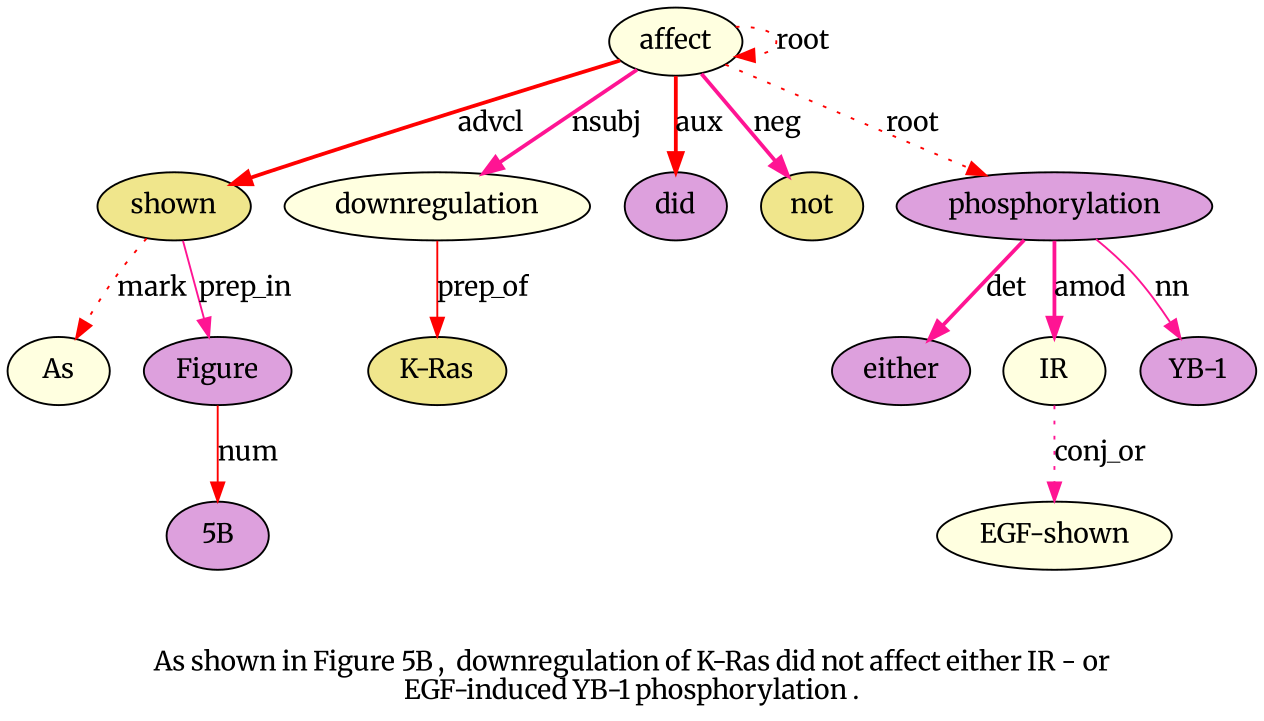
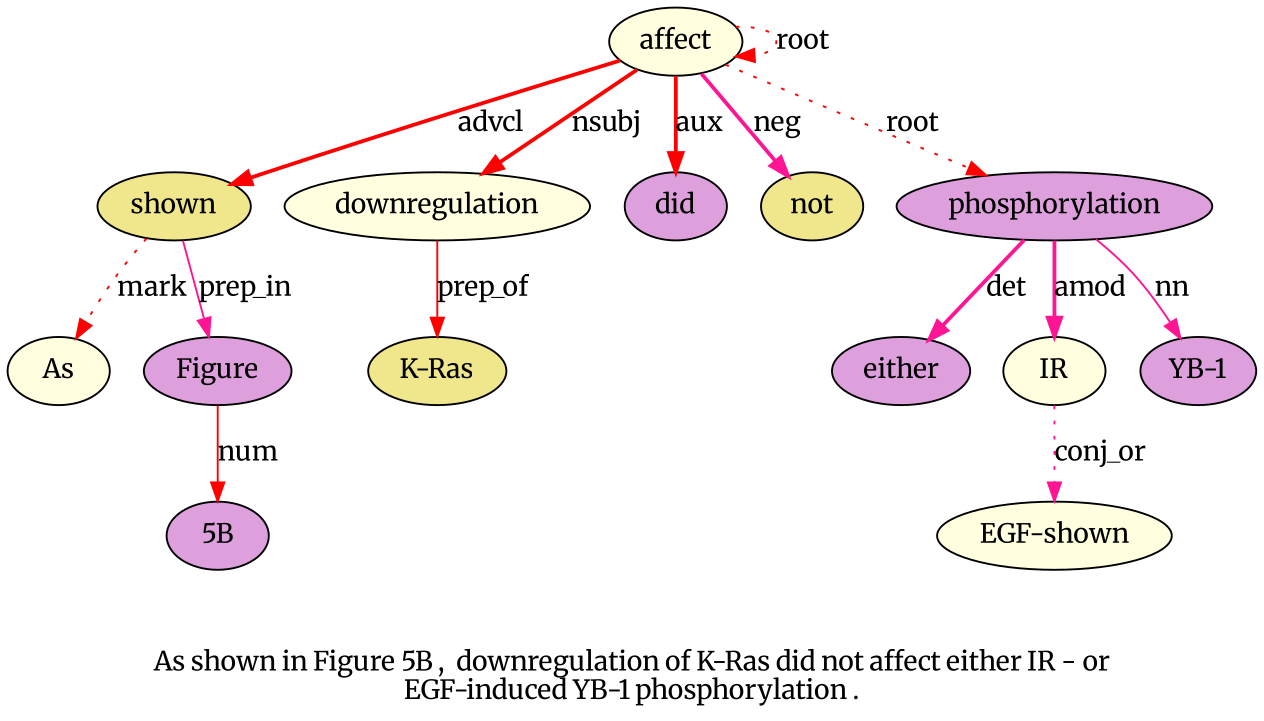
edge "affect" -> "downregulation": color deeppink -> red
